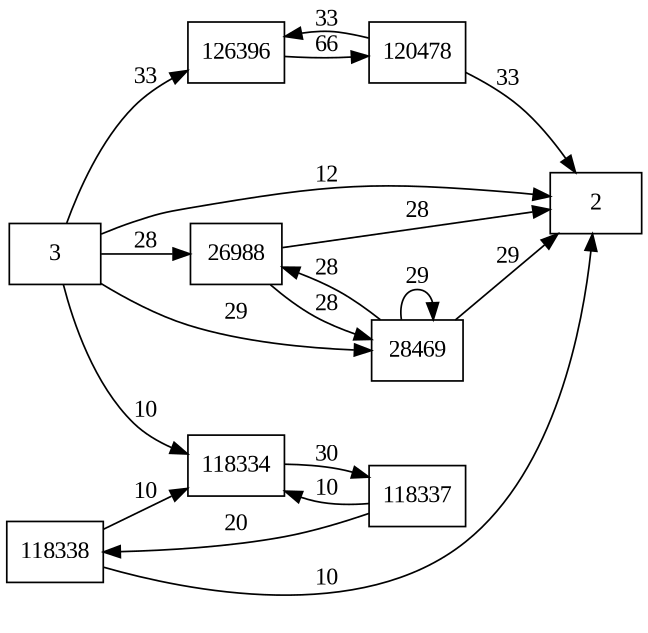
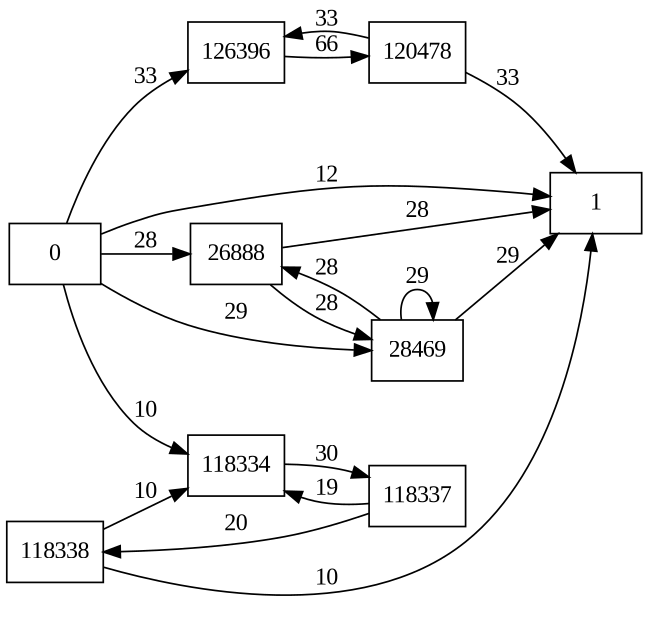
node "2": label "2" -> "1"
node "3": label "3" -> "0"
node "26988": label "26988" -> "26888"
edge "118337" -> "118334": label "10" -> "19"
